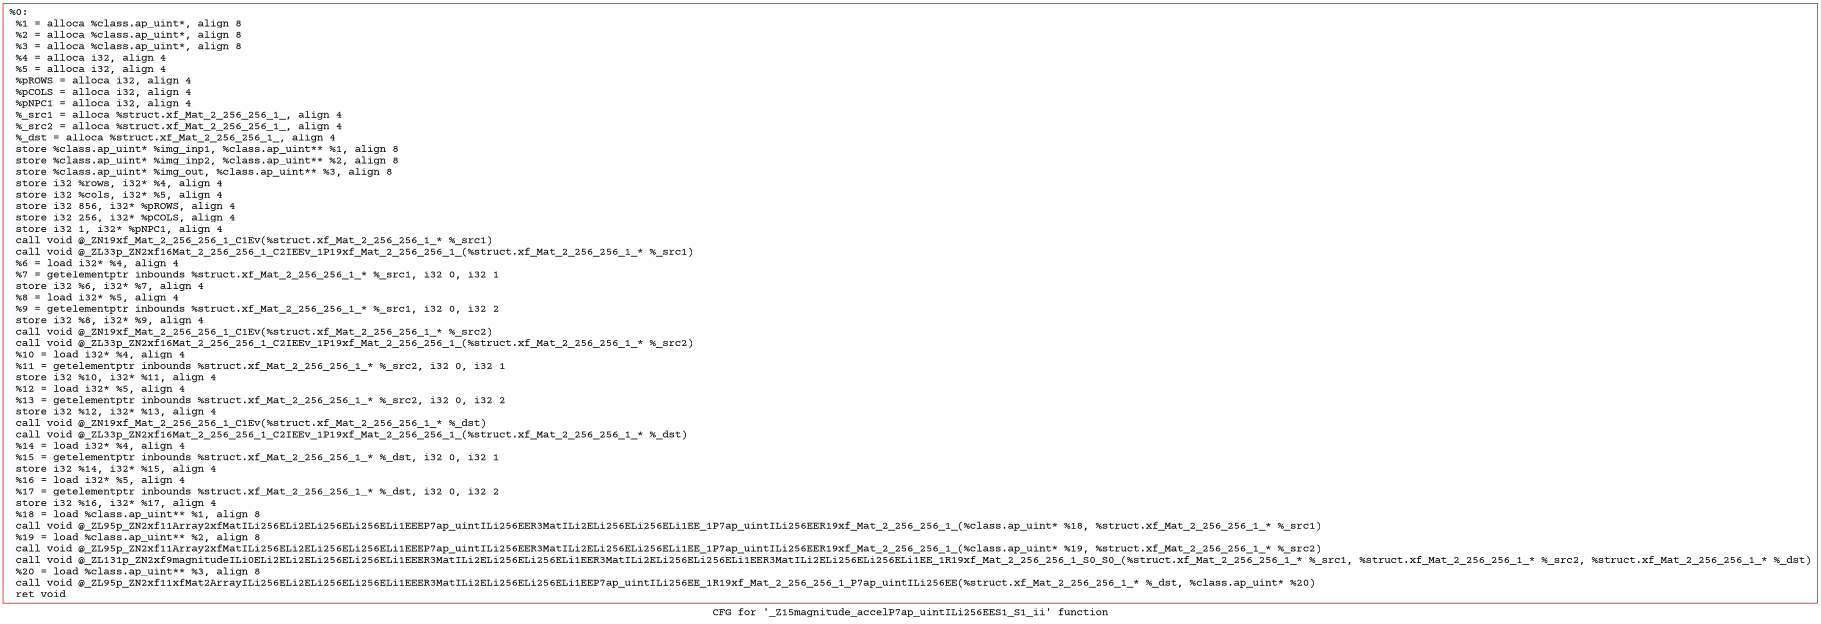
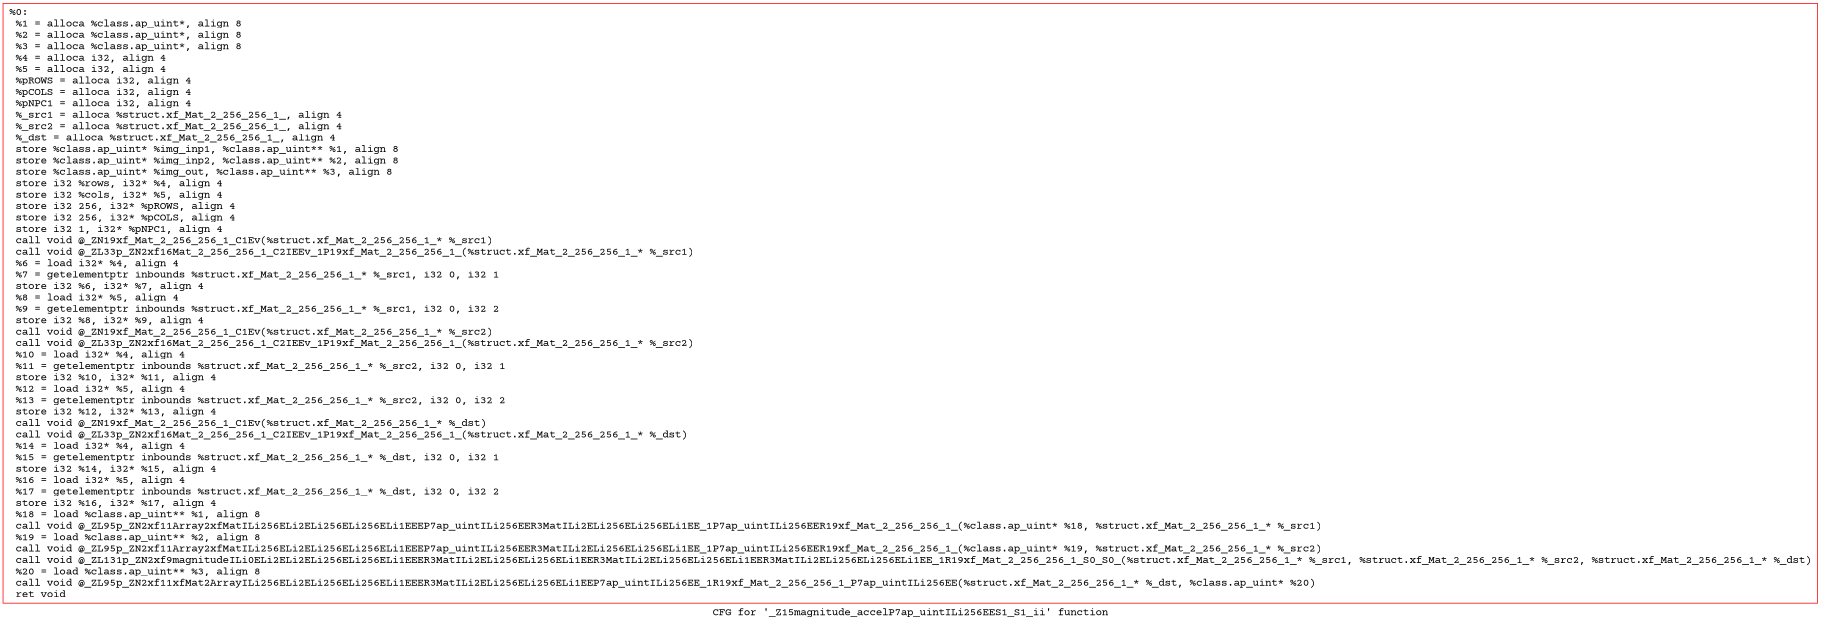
node "%0:": text "store i32 856, i32* %pROWS, align 4" -> "store i32 256, i32* %pROWS, align 4"
